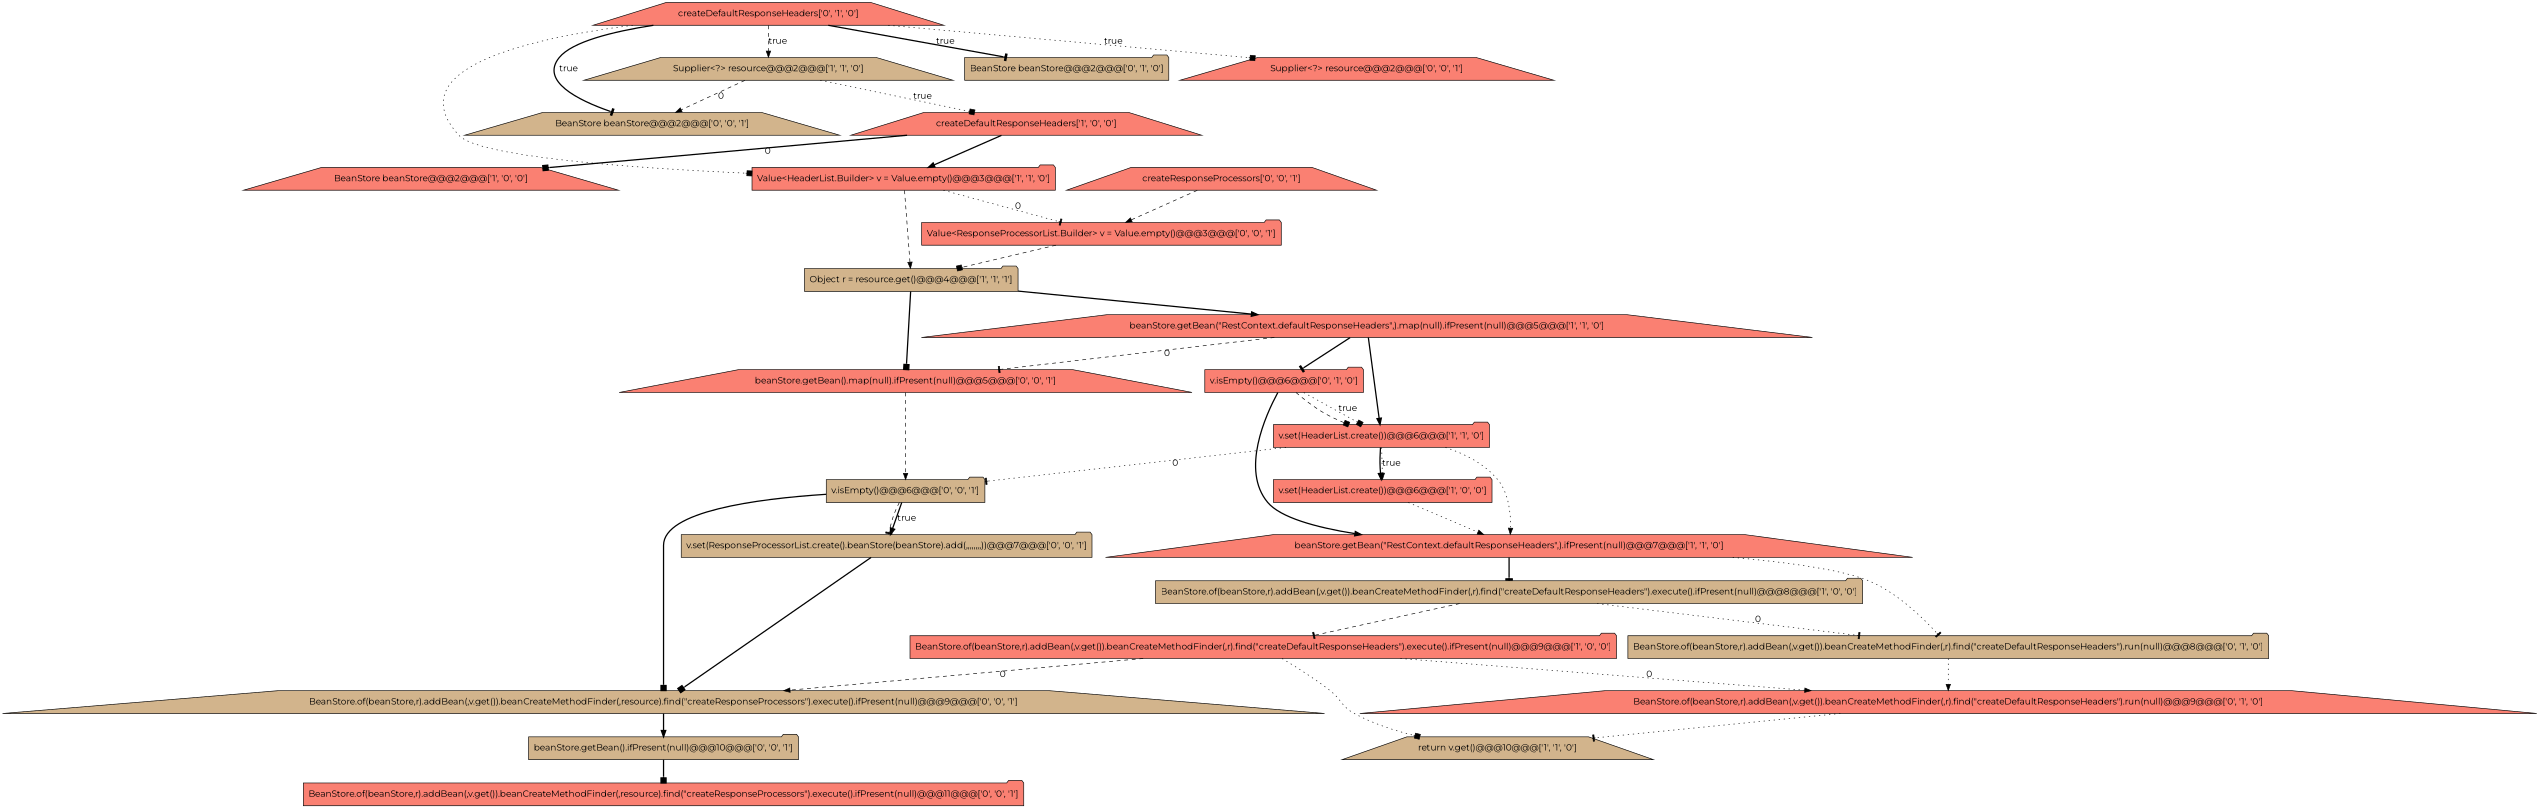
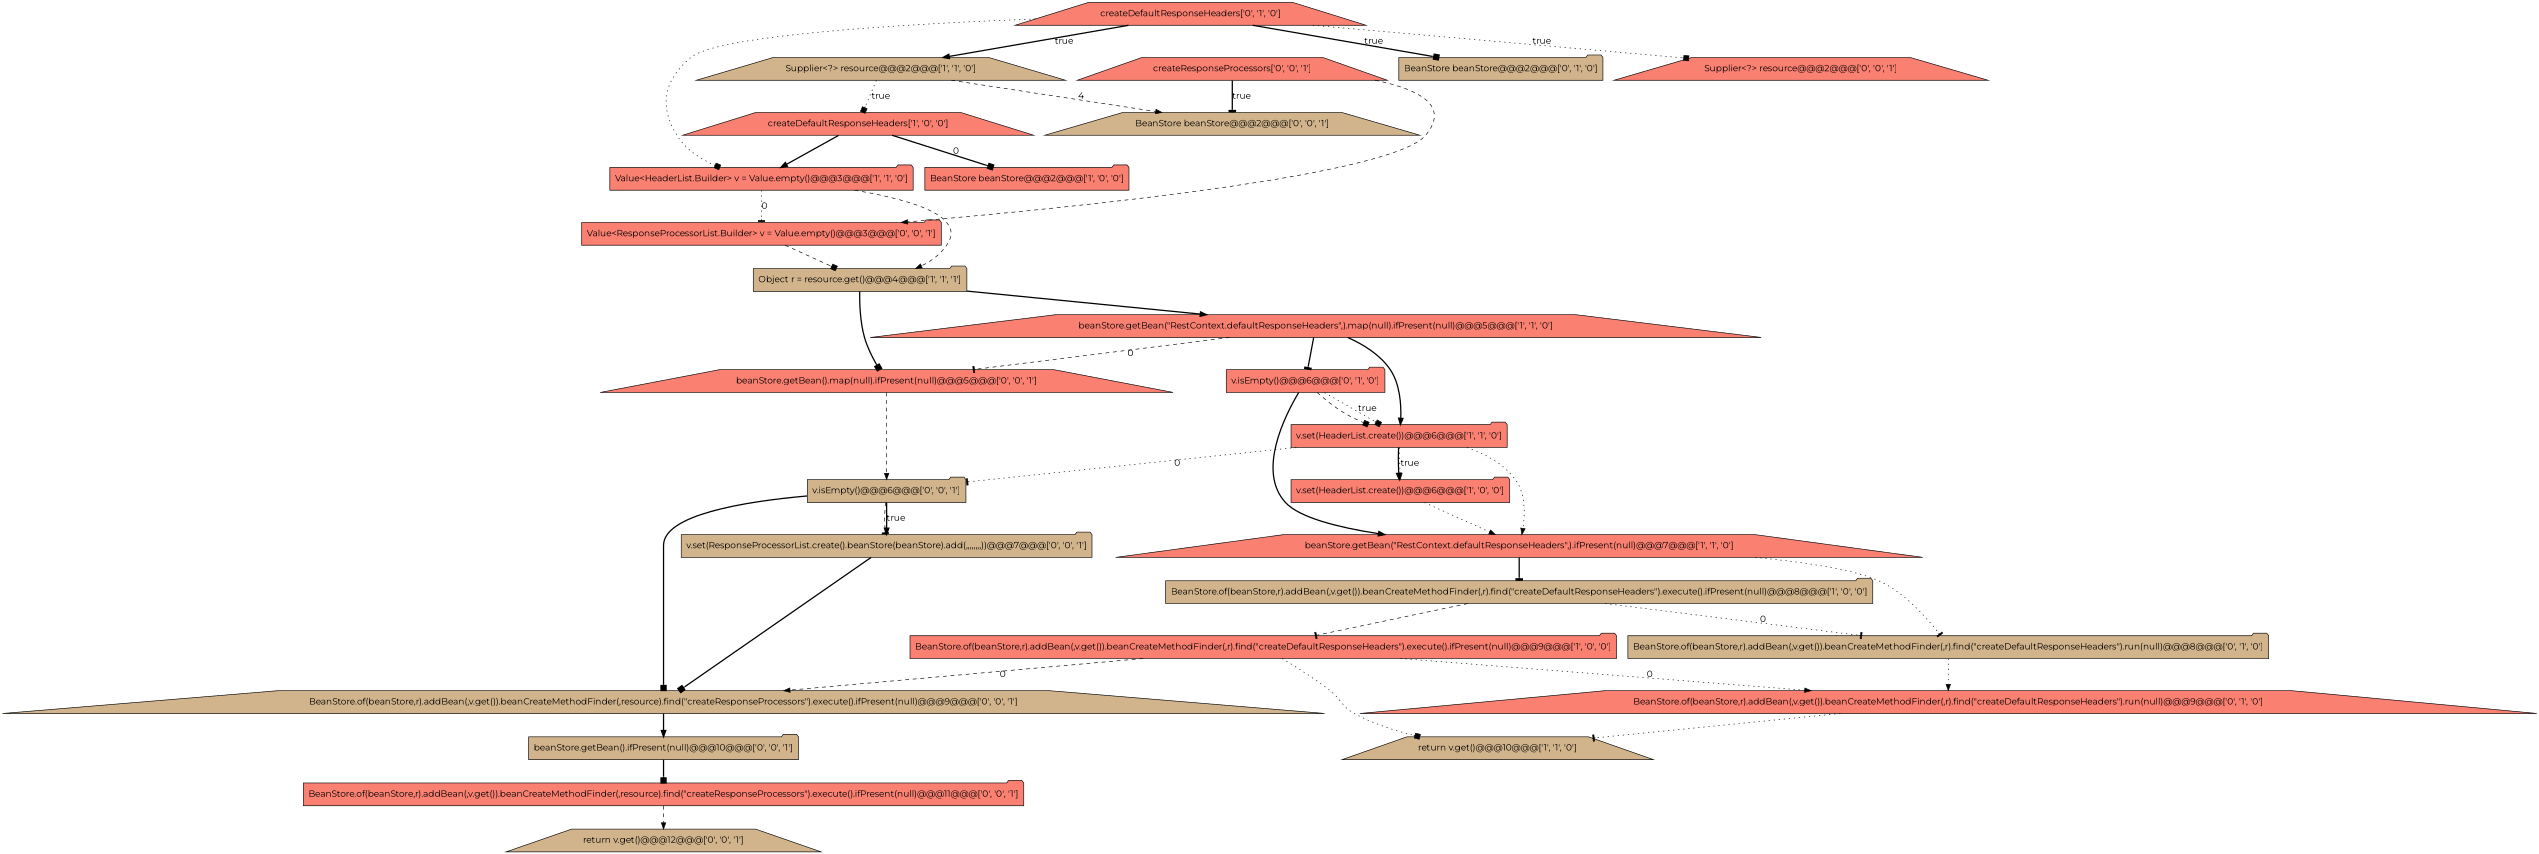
edge "createDefaultResponseHeaders['0', '1', '0']" -> "Supplier<?> resource@@@2@@@['1', '1', '0']": style dashed -> bold
edge "createDefaultResponseHeaders['0', '1', '0']" -> "BeanStore beanStore@@@2@@@['0', '1', '0']": arrowhead tee -> box
edge "createDefaultResponseHeaders['0', '1', '0']" -> "BeanStore beanStore@@@2@@@['0', '0', '1']": now "createResponseProcessors['0', '0', '1']" -> "BeanStore beanStore@@@2@@@['0', '0', '1']"
edge "Supplier<?> resource@@@2@@@['1', '1', '0']" -> "BeanStore beanStore@@@2@@@['0', '0', '1']": label "0" -> "4"
node "BeanStore beanStore@@@2@@@['1', '0', '0']": shape trapezium -> folder
node "return v.get()@@@12@@@['0', '0', '1']": added
